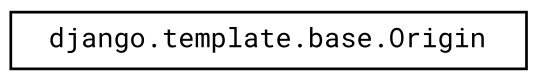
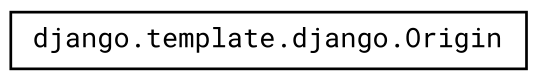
node "django.template.base.Origin": label "django.template.base.Origin" -> "django.template.django.Origin"
